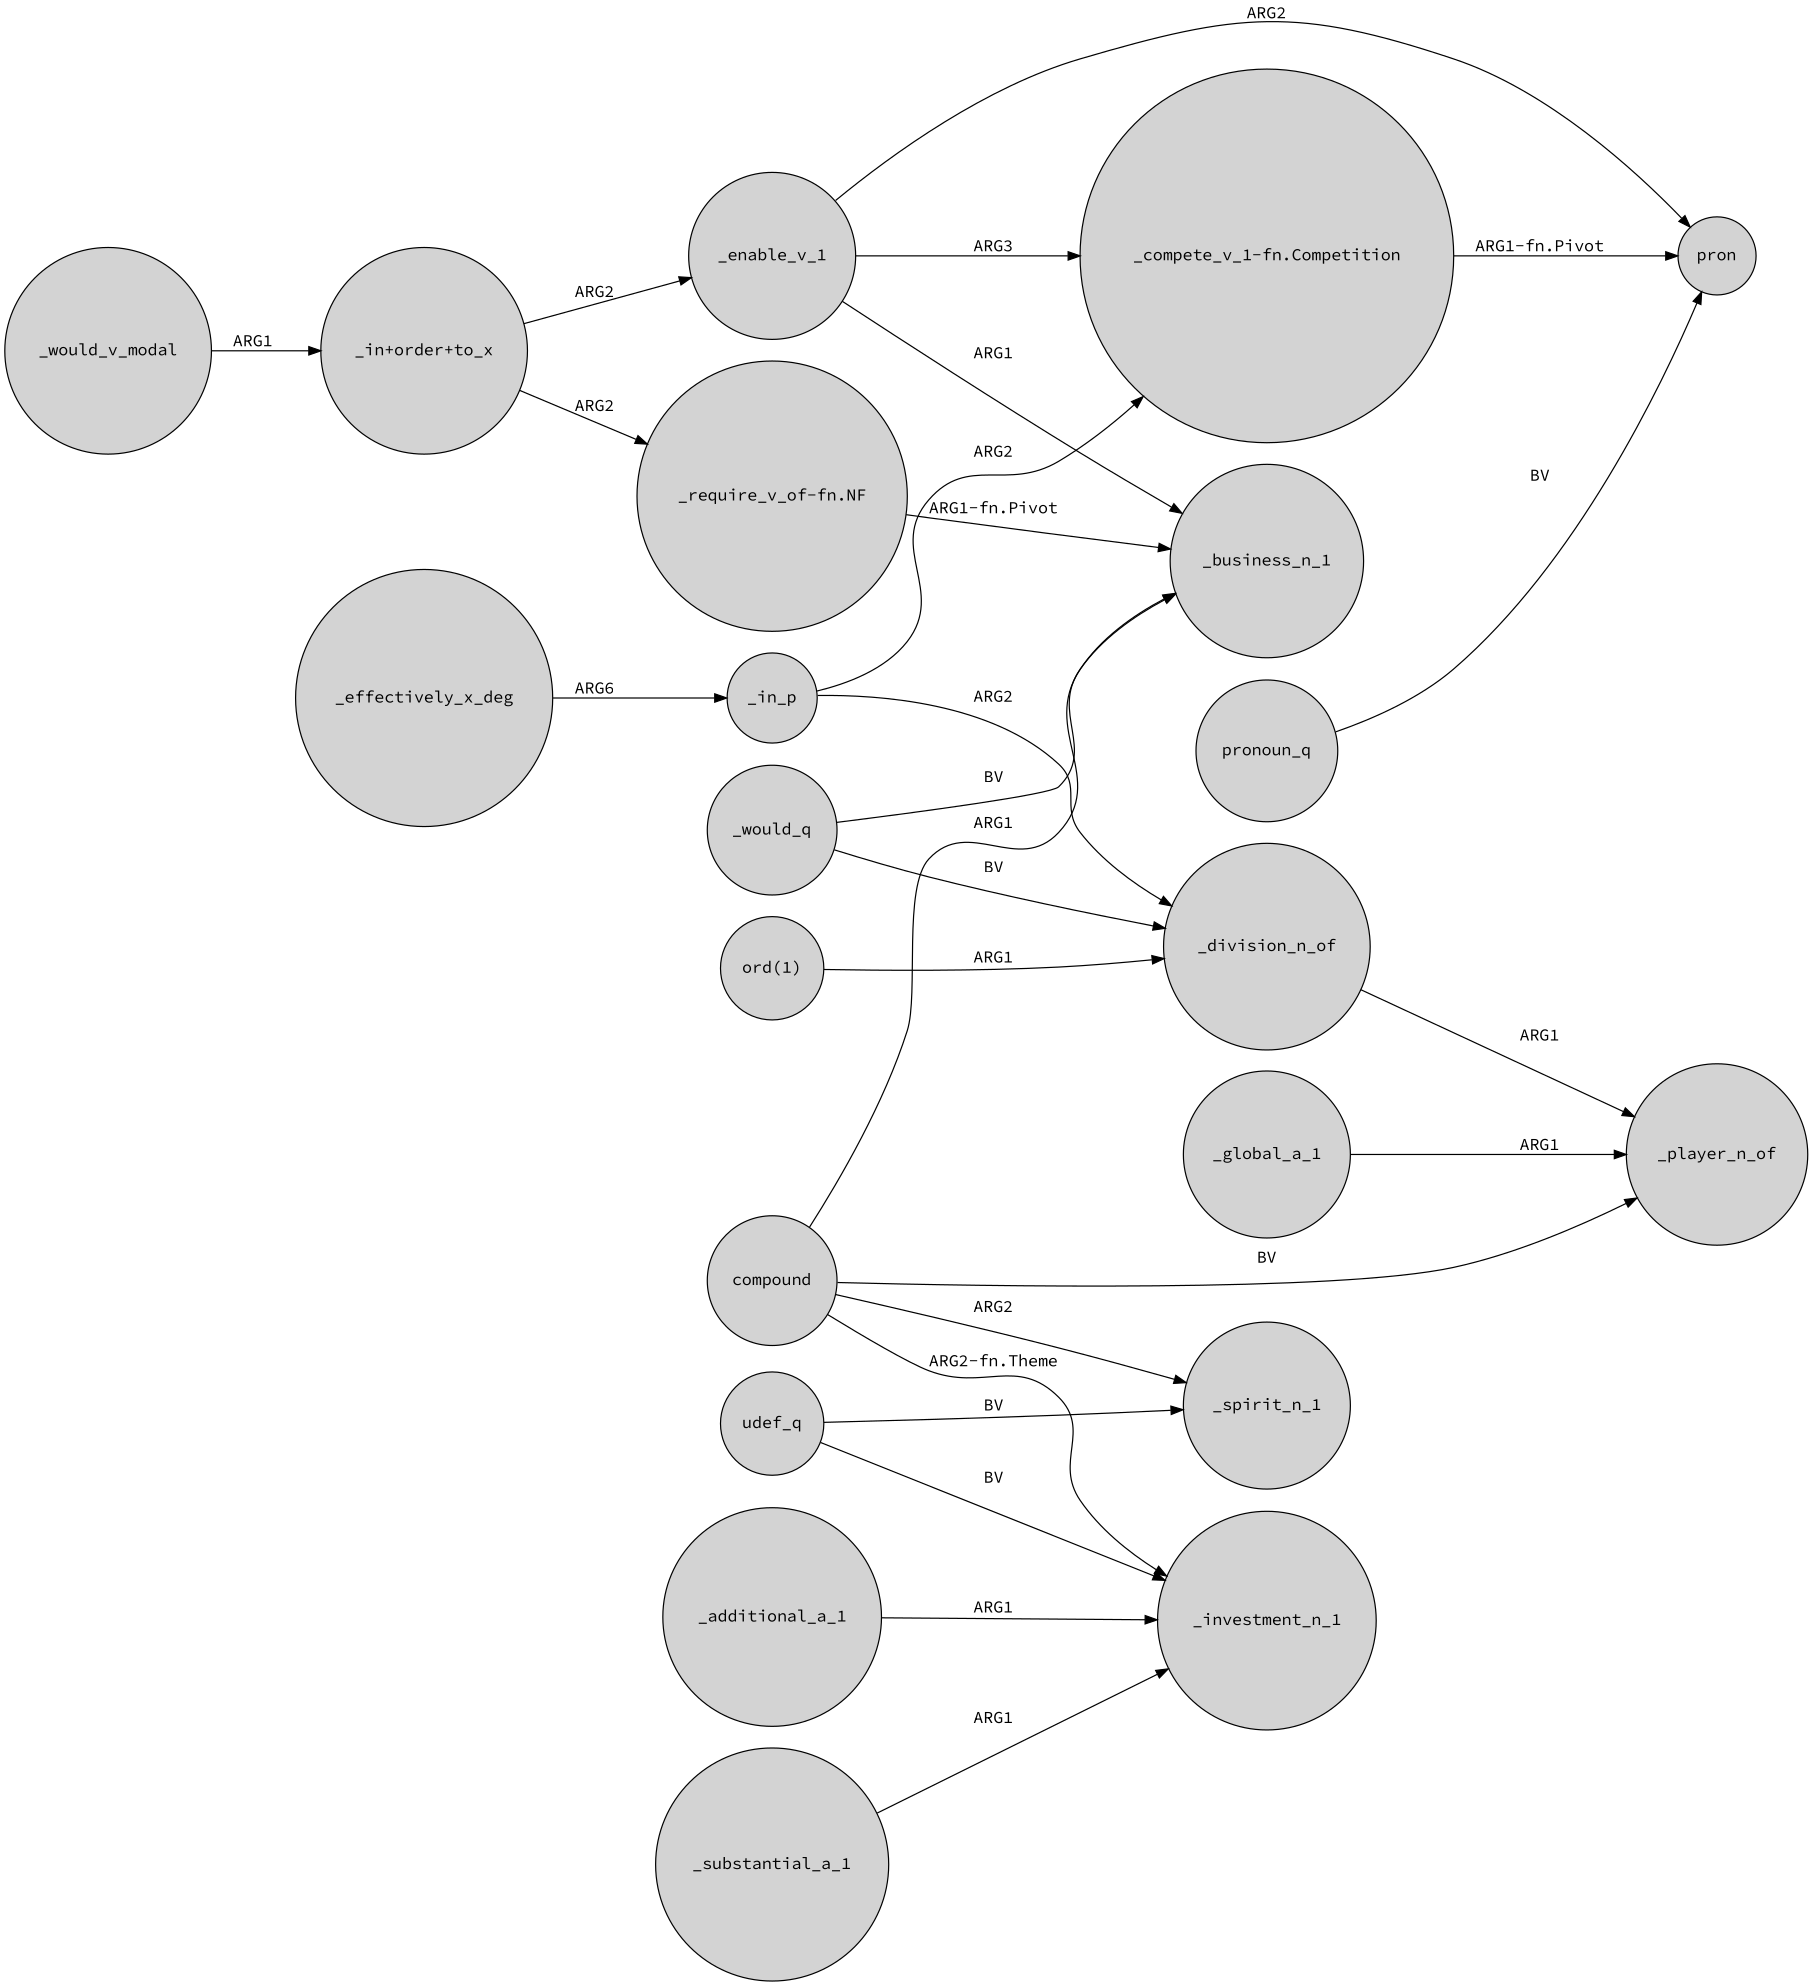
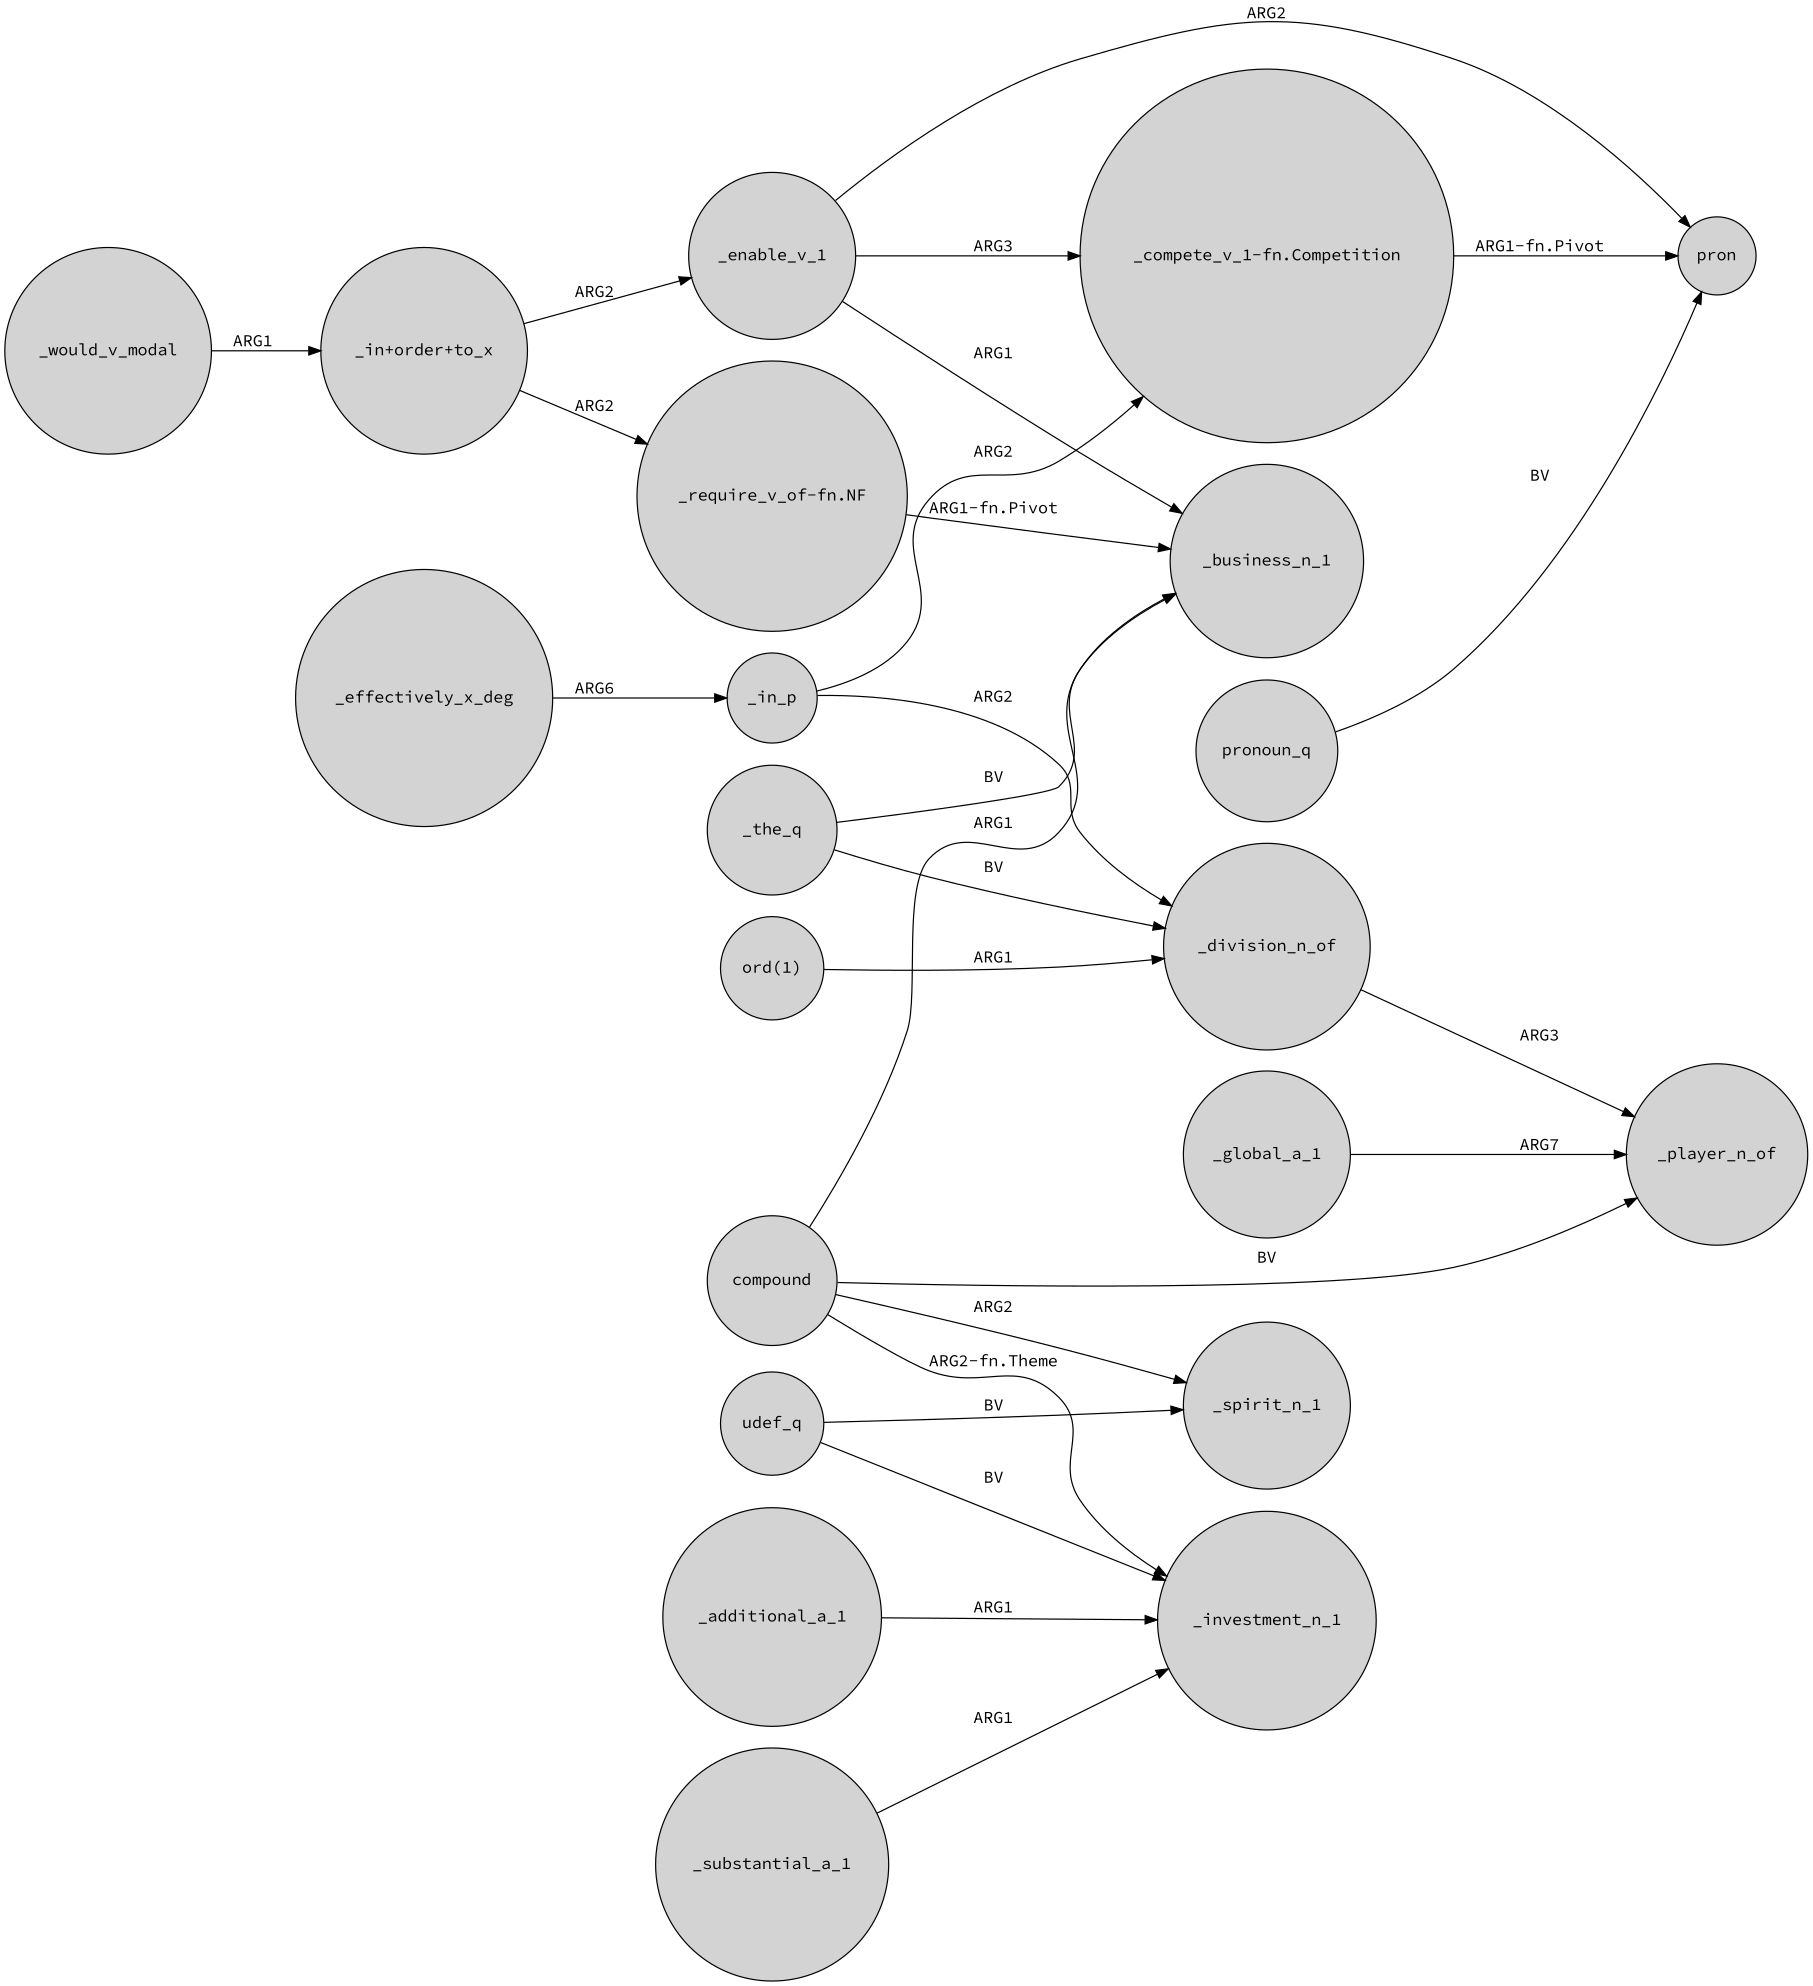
node "_would_q": label "_would_q" -> "_the_q"
edge "_division_n_of" -> "_player_n_of": label "ARG1" -> "ARG3"
edge "_global_a_1" -> "_player_n_of": label "ARG1" -> "ARG7"
